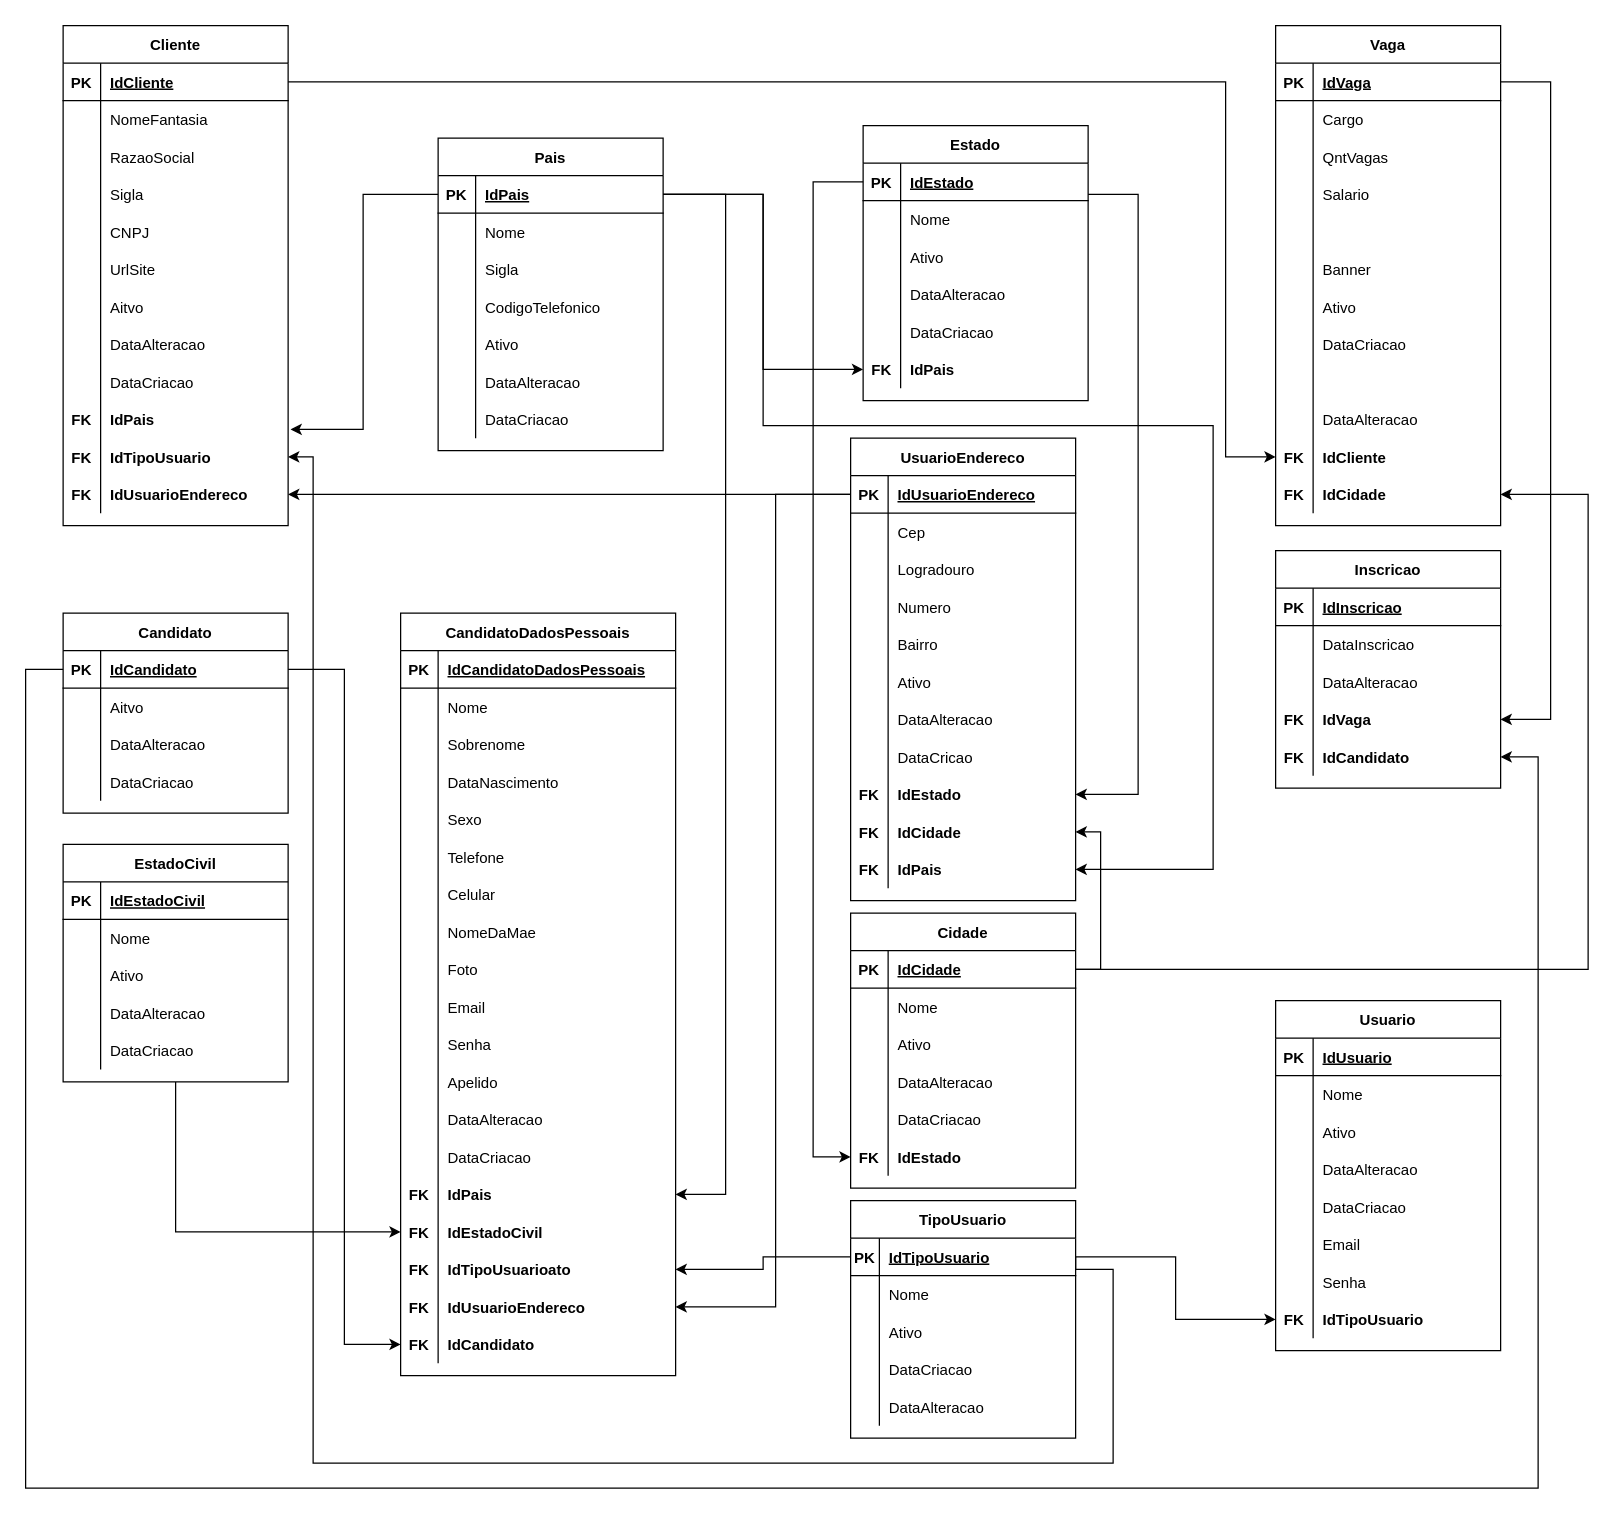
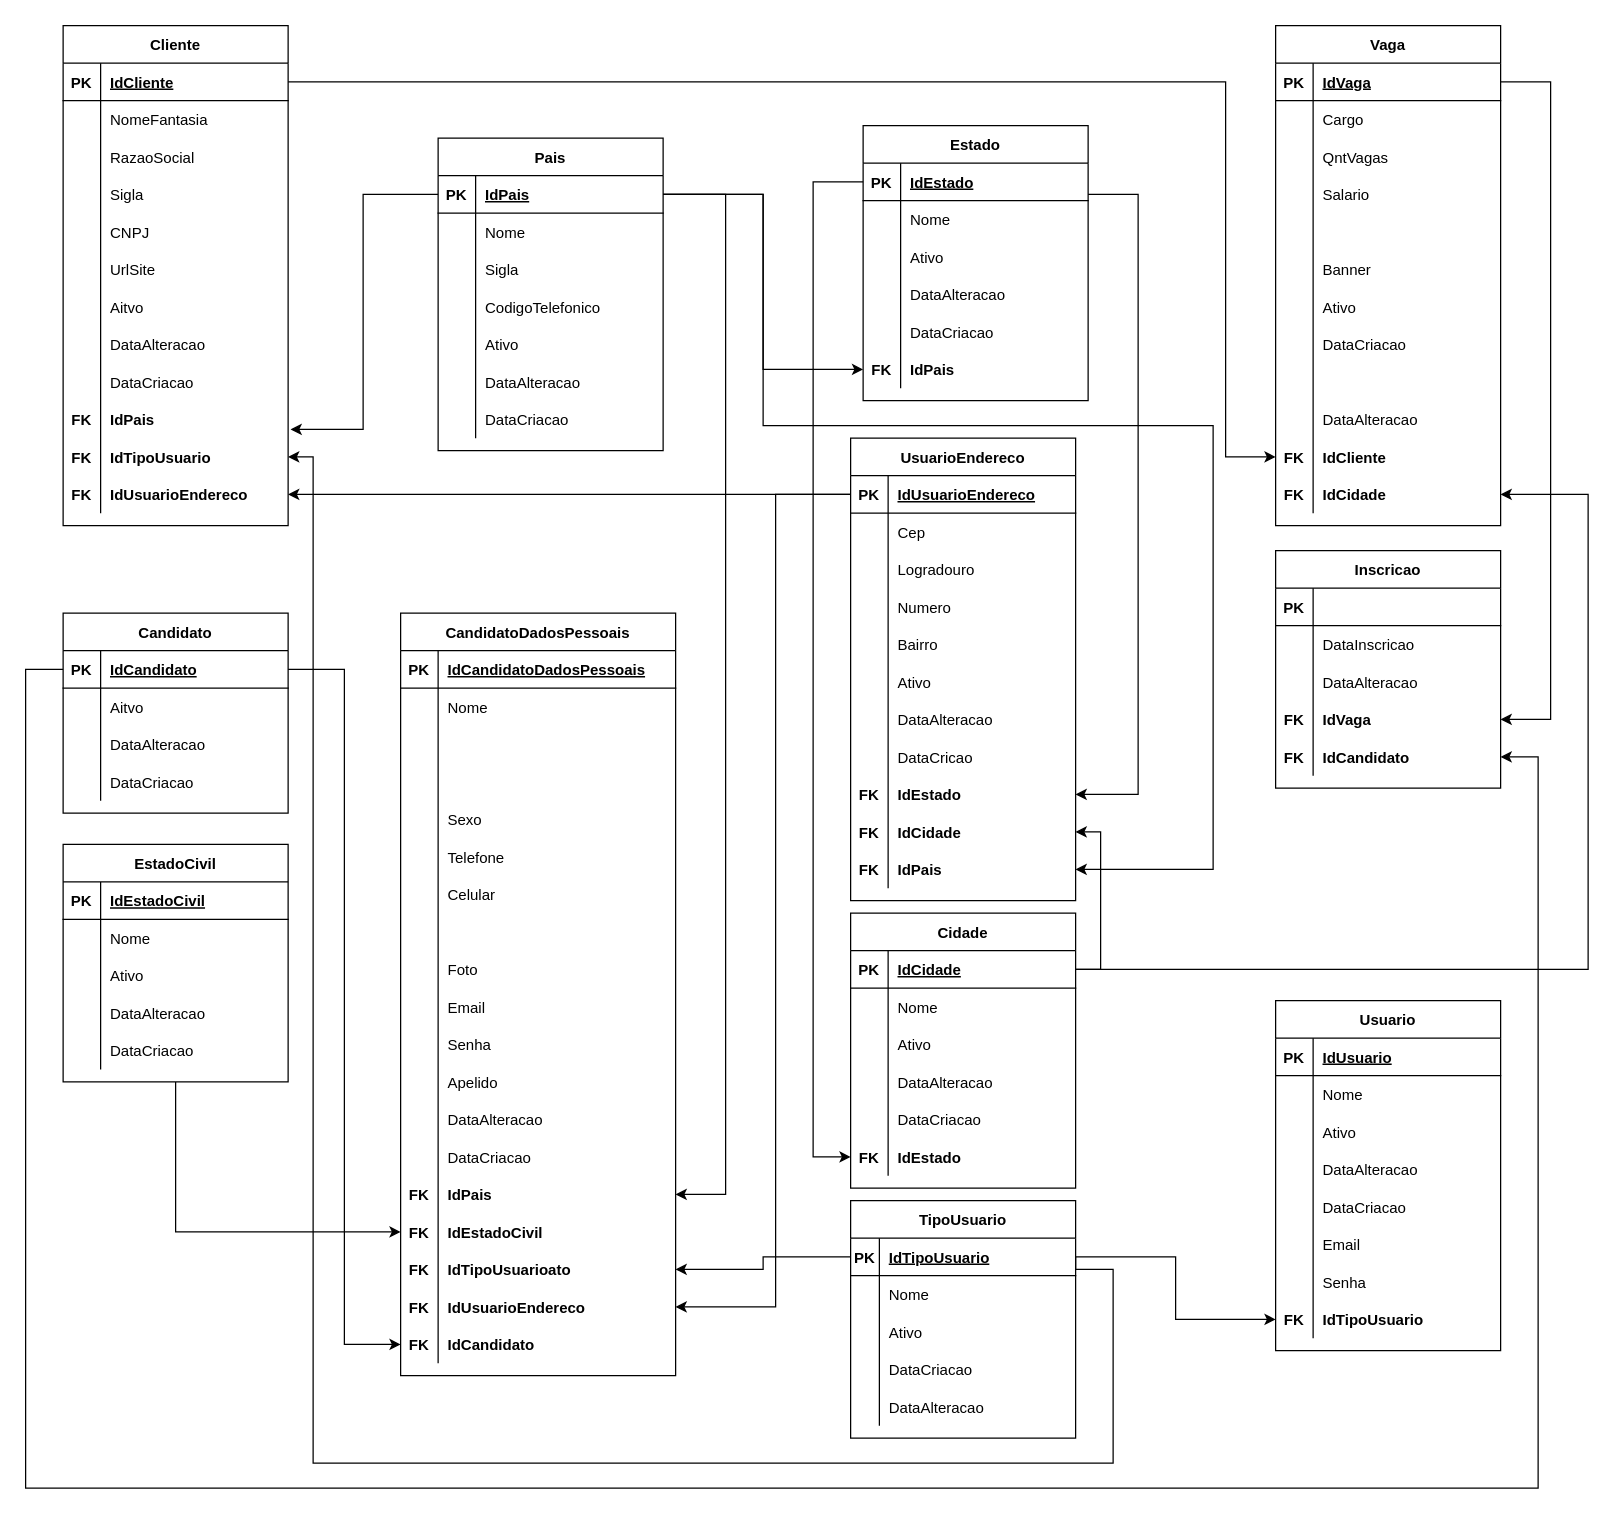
node "IdInscricao": removed
node "Sobrenome": removed
node "DataNascimento": removed
node "NomeDaMae": removed
